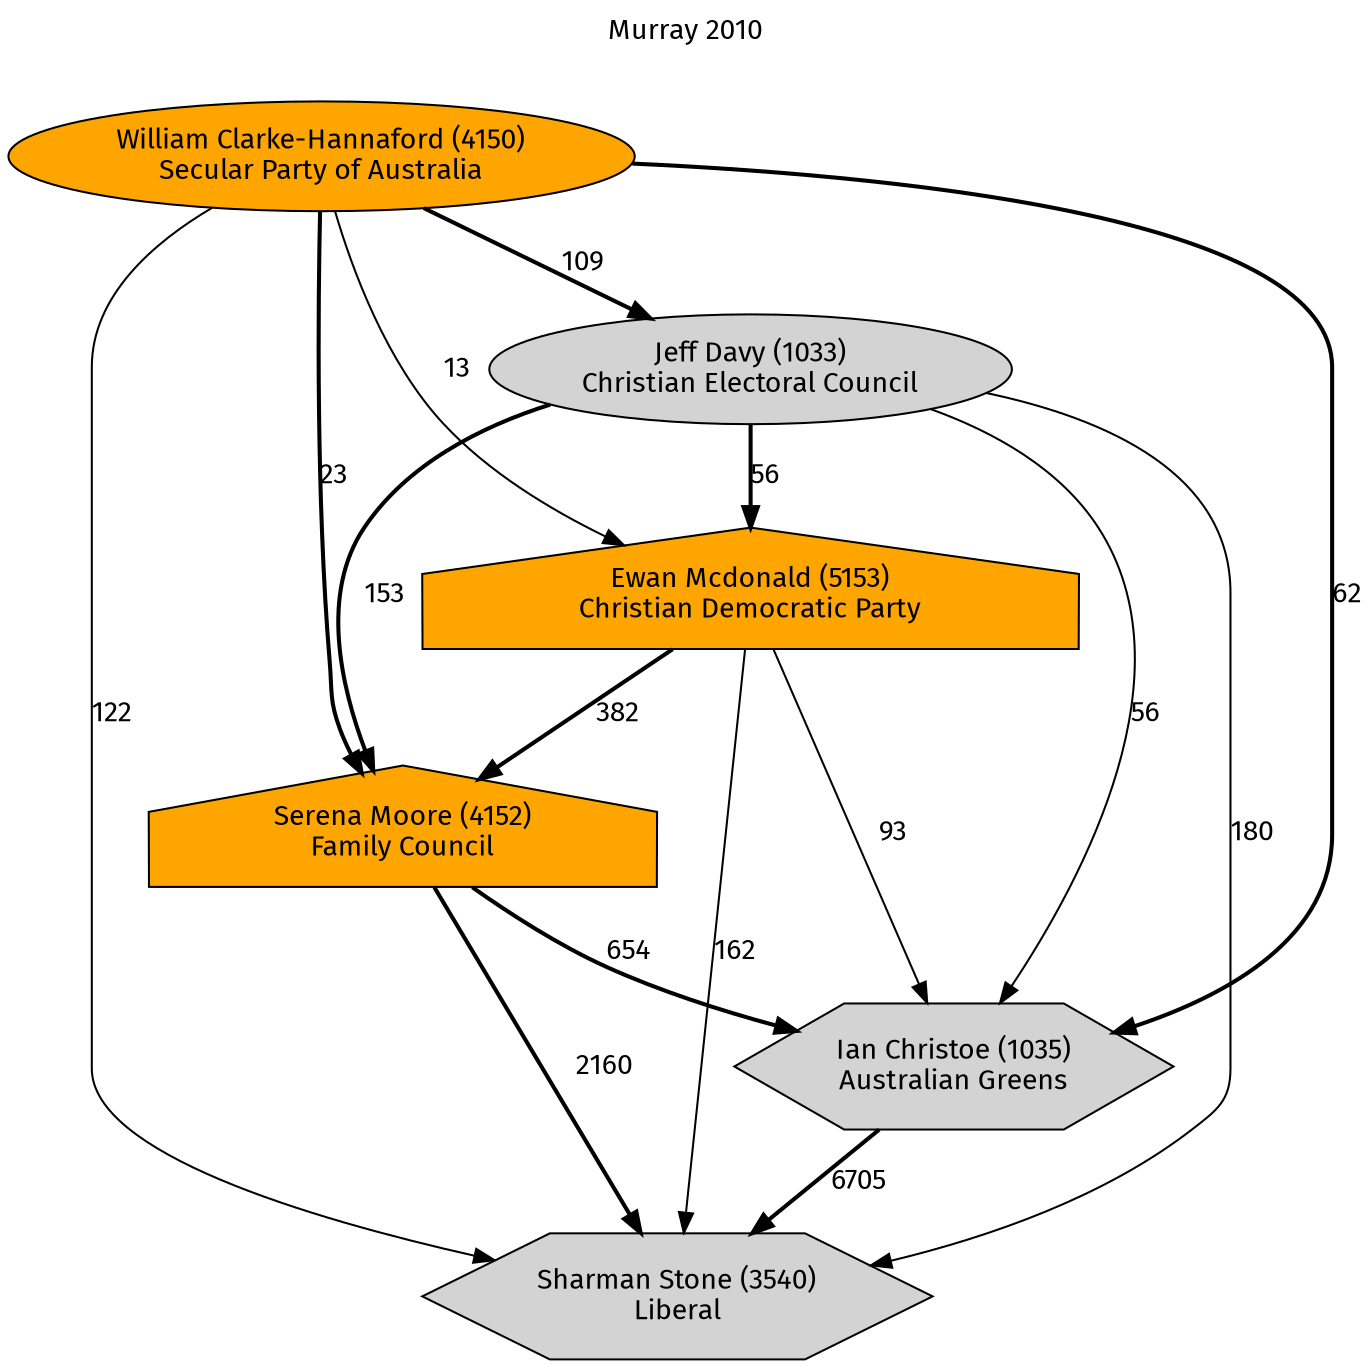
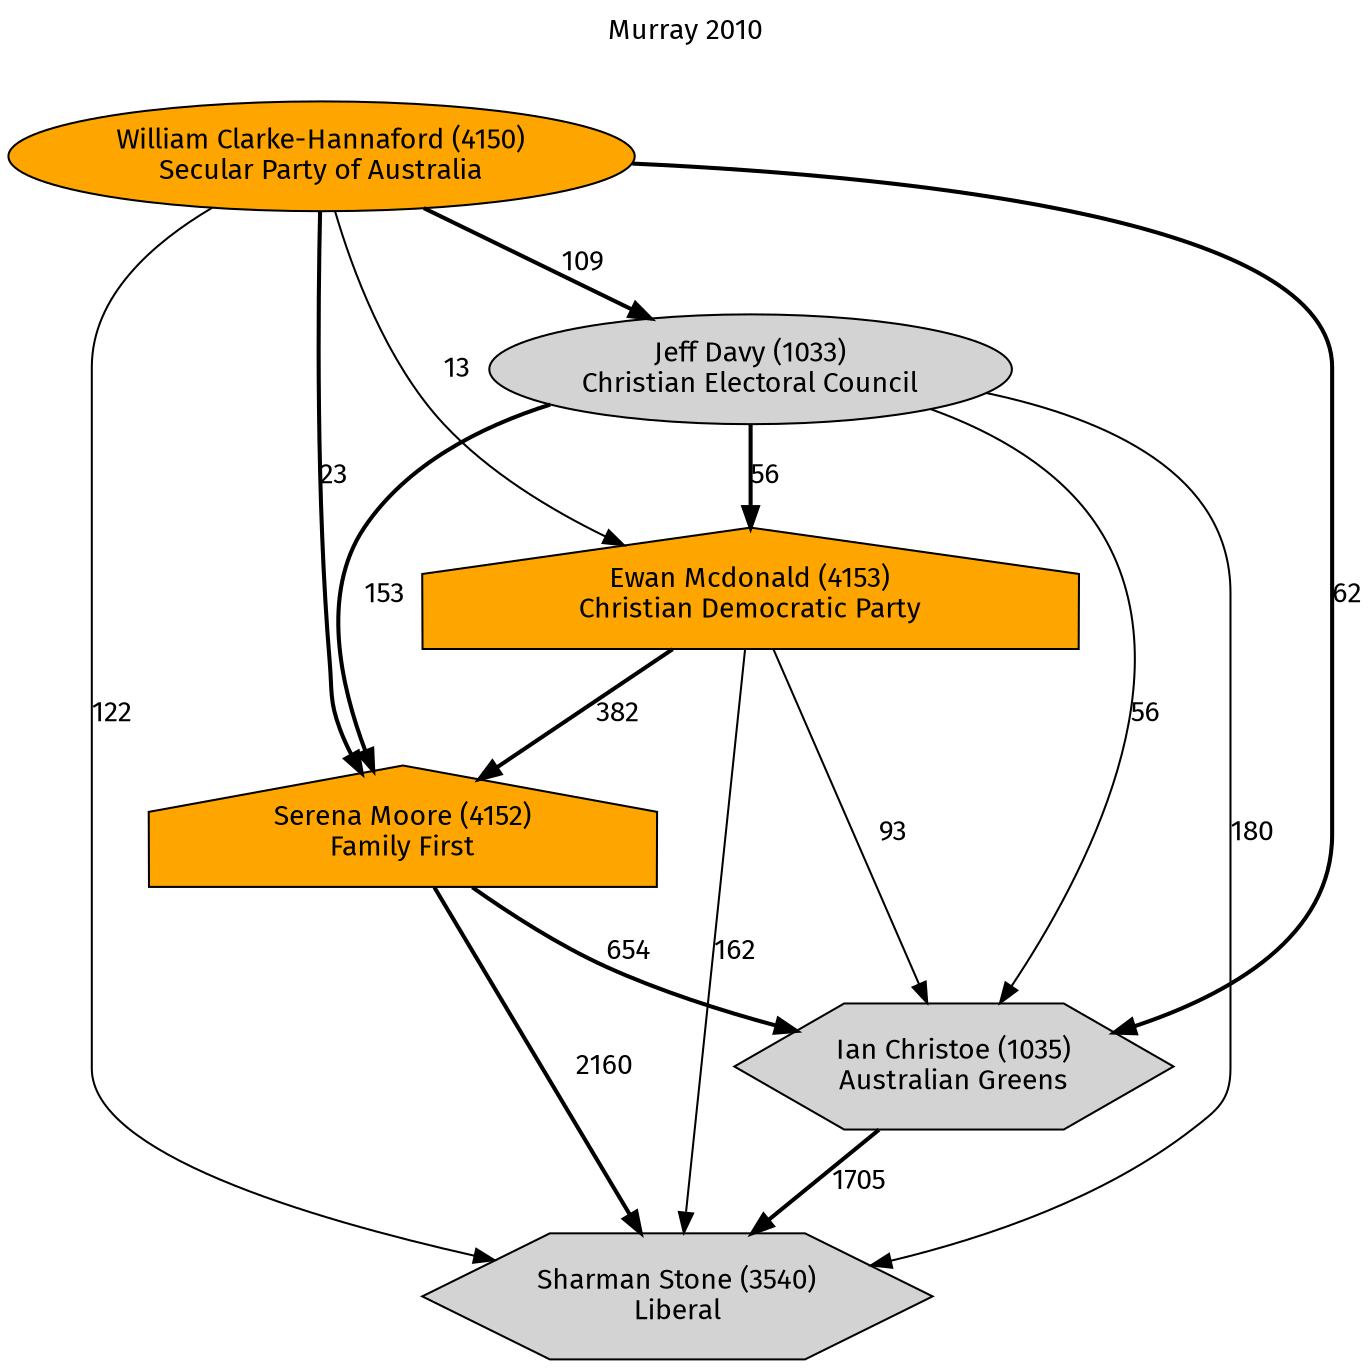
node "Ewan Mcdonald (5153) Christian Democratic Party": label "Ewan Mcdonald (5153) Christian Democratic Party" -> "Ewan Mcdonald (4153) Christian Democratic Party"
node "Serena Moore (4152) Family Council": label "Serena Moore (4152) Family Council" -> "Serena Moore (4152) Family First"
edge "Ian Christoe (1035) Australian Greens" -> "Sharman Stone (3540) Liberal": label "6705" -> "1705"
